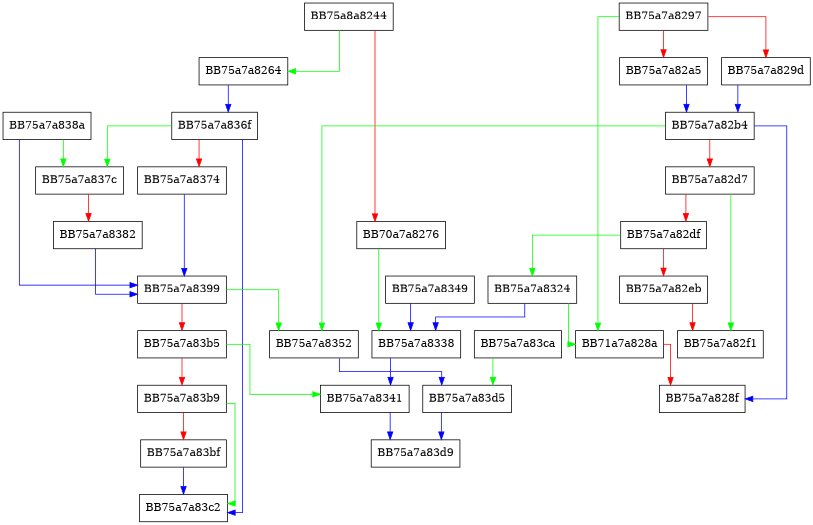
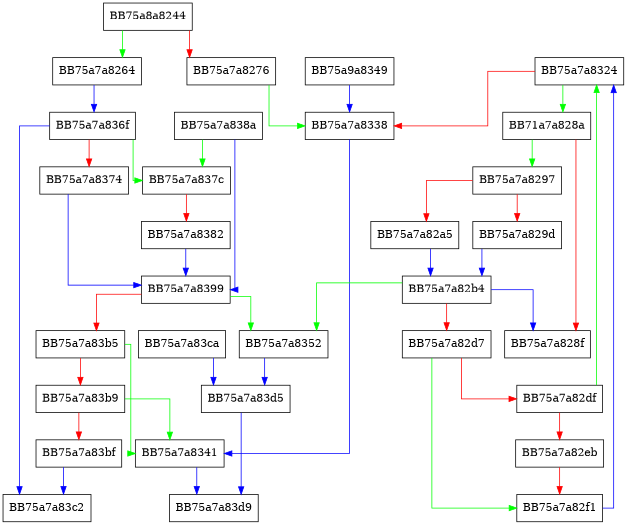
edge "BB75a7a8297" -> "BB71a7a828a": reversed
node "BB70a7a8276": label "BB70a7a8276" -> "BB75a7a8276"
node "BB75a7a8349": label "BB75a7a8349" -> "BB75a9a8349"
edge "BB75a7a82f1" -> "BB75a7a8324": added
edge "BB75a7a8324" -> "BB75a7a8338": color blue -> red
edge "BB75a7a83ca" -> "BB75a7a83d5": color green -> blue
edge "BB75a7a83b9" -> "BB75a7a83c2": now "BB75a7a83b9" -> "BB75a7a8341"
